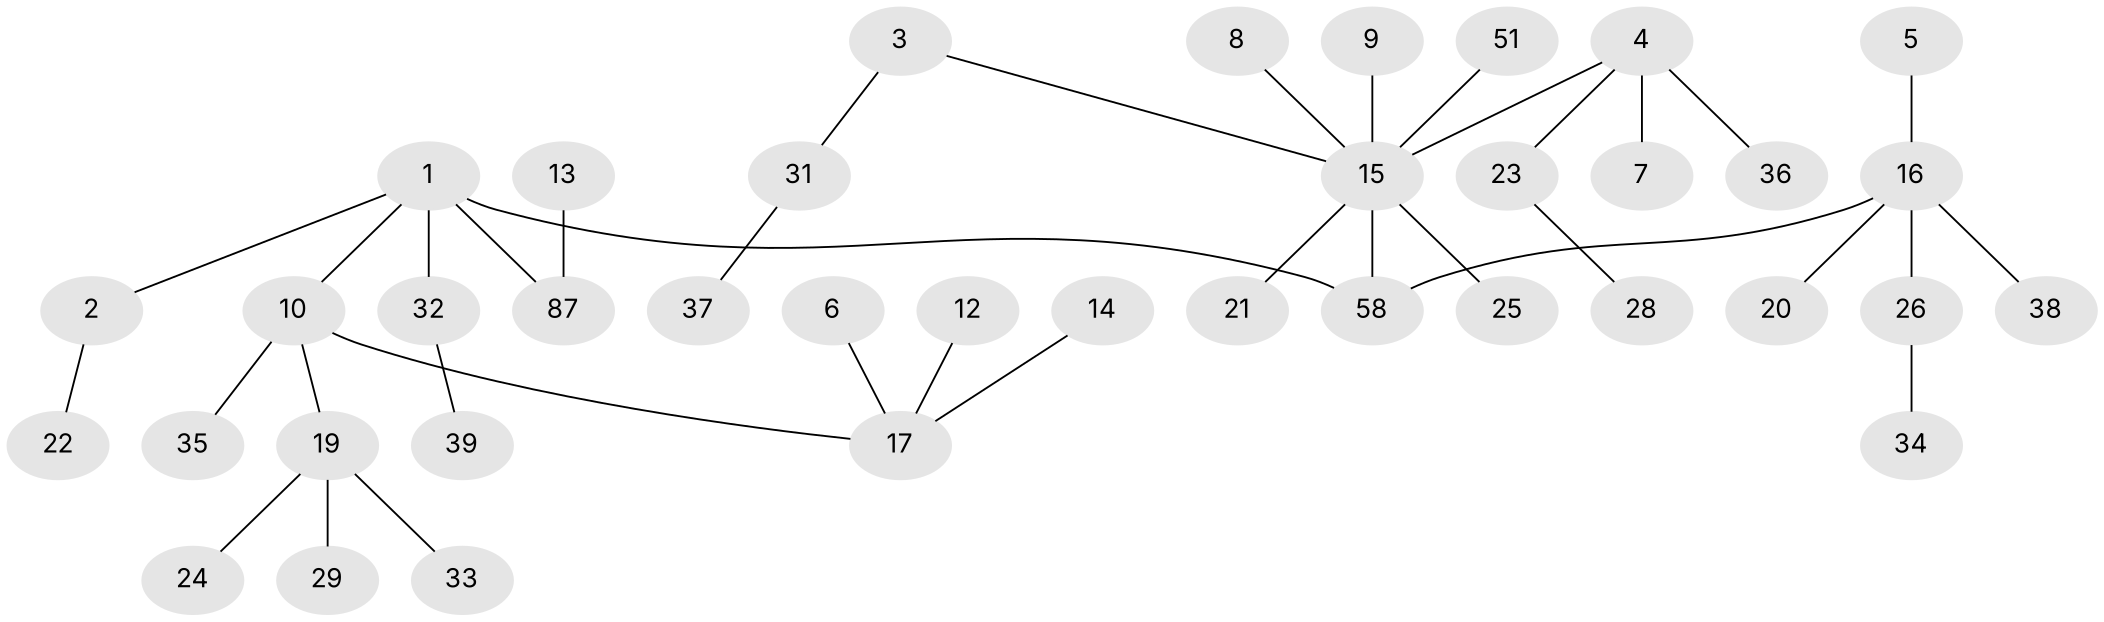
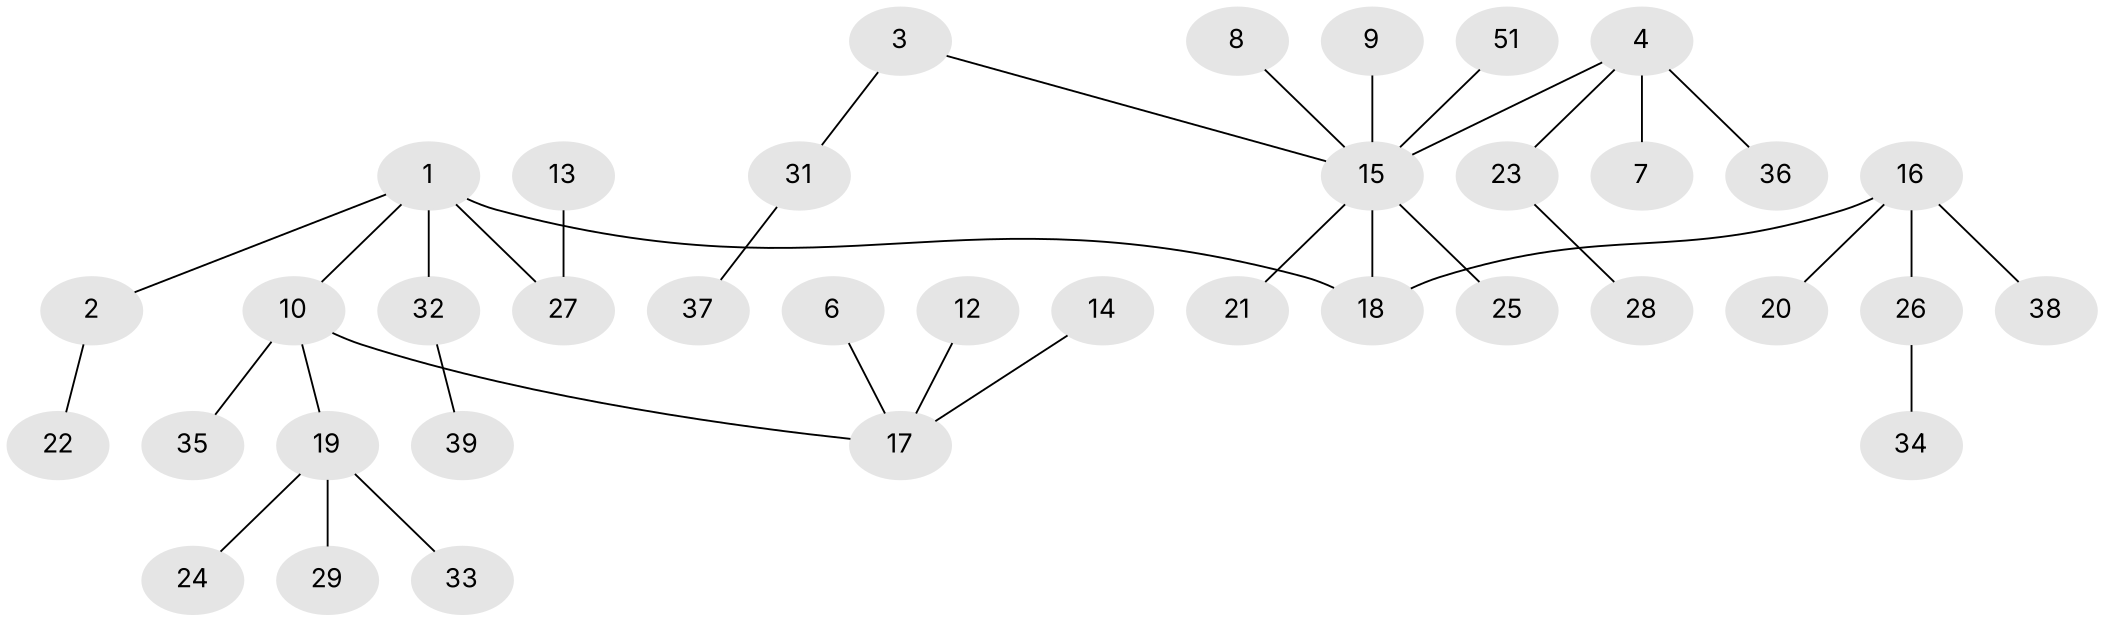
node "5": removed
node "87": label "87" -> "27"
node "58": label "58" -> "18"
